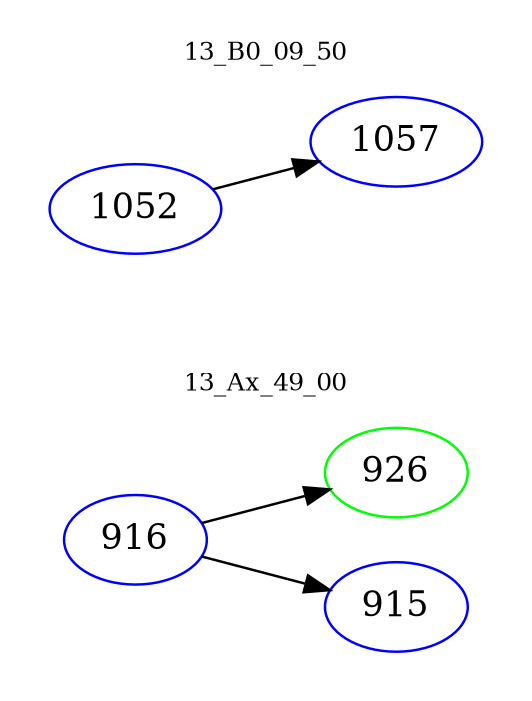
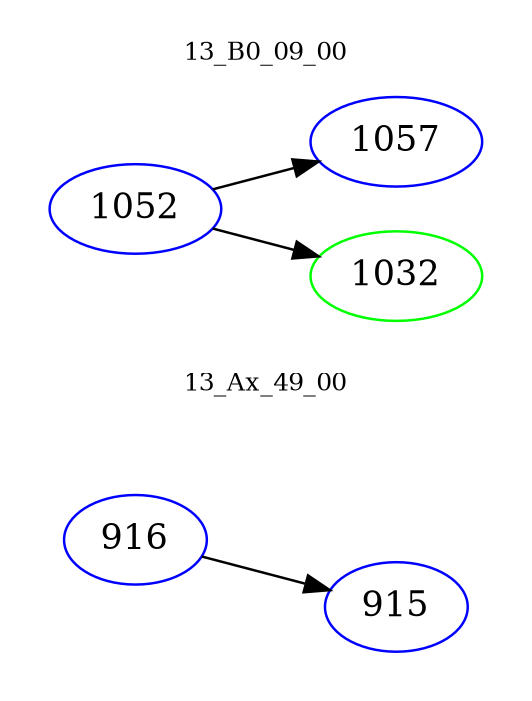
cluster "13_B0_09_50": label "13_B0_09_50" -> "13_B0_09_00"
node "1032": added
node "926": removed
